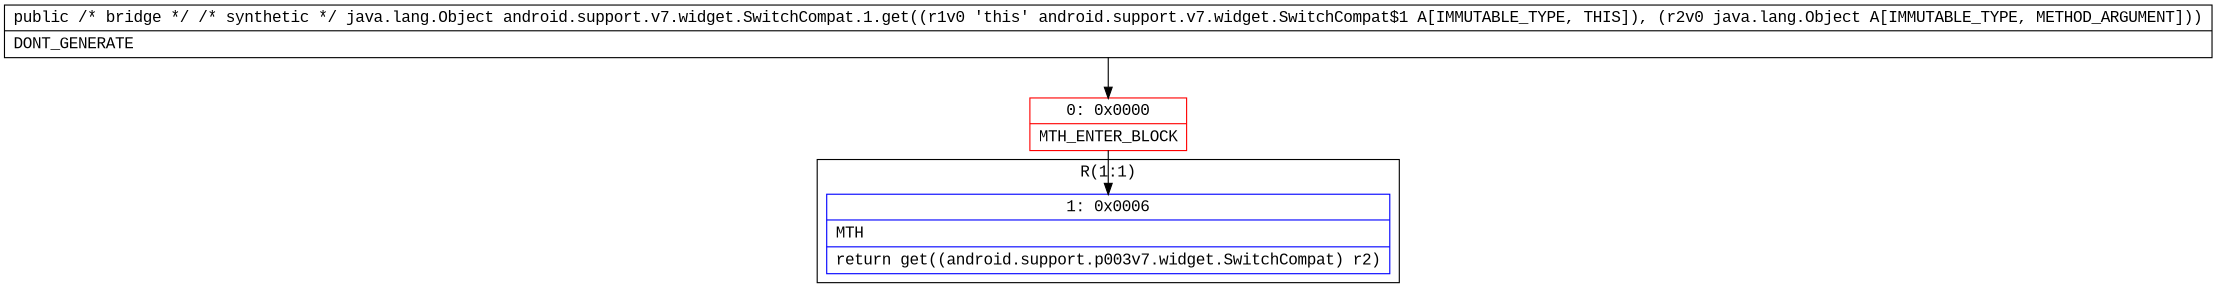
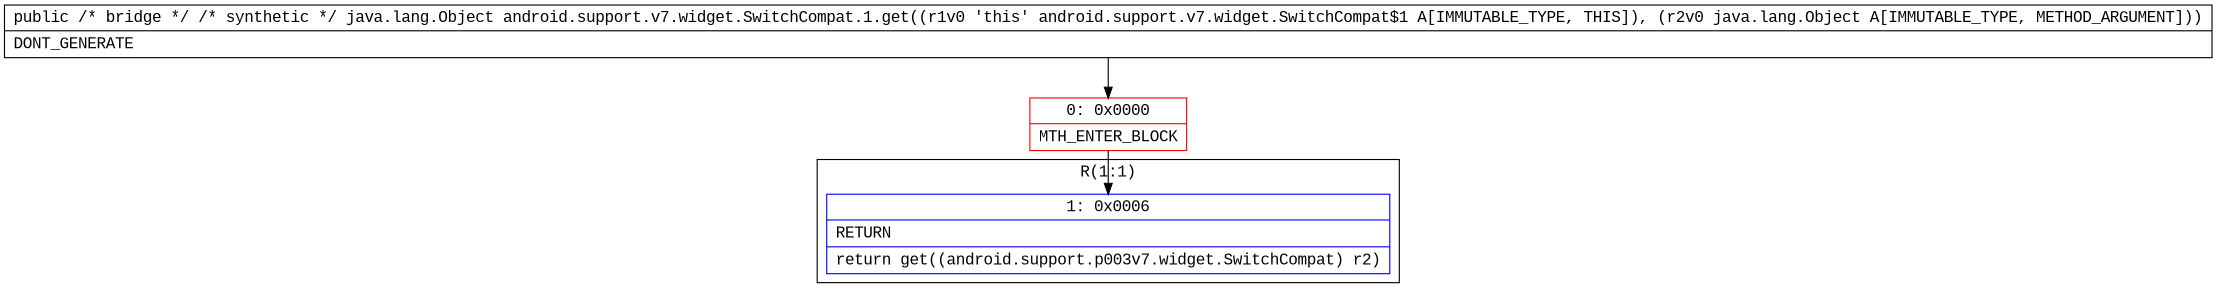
node "1: 0x0006": text "MTH" -> "RETURN"
